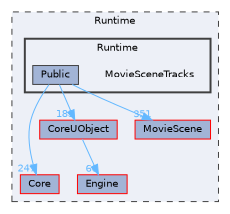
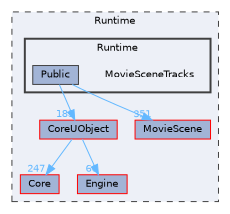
edge "Public" -> "Core": now "CoreUObject" -> "Core"
